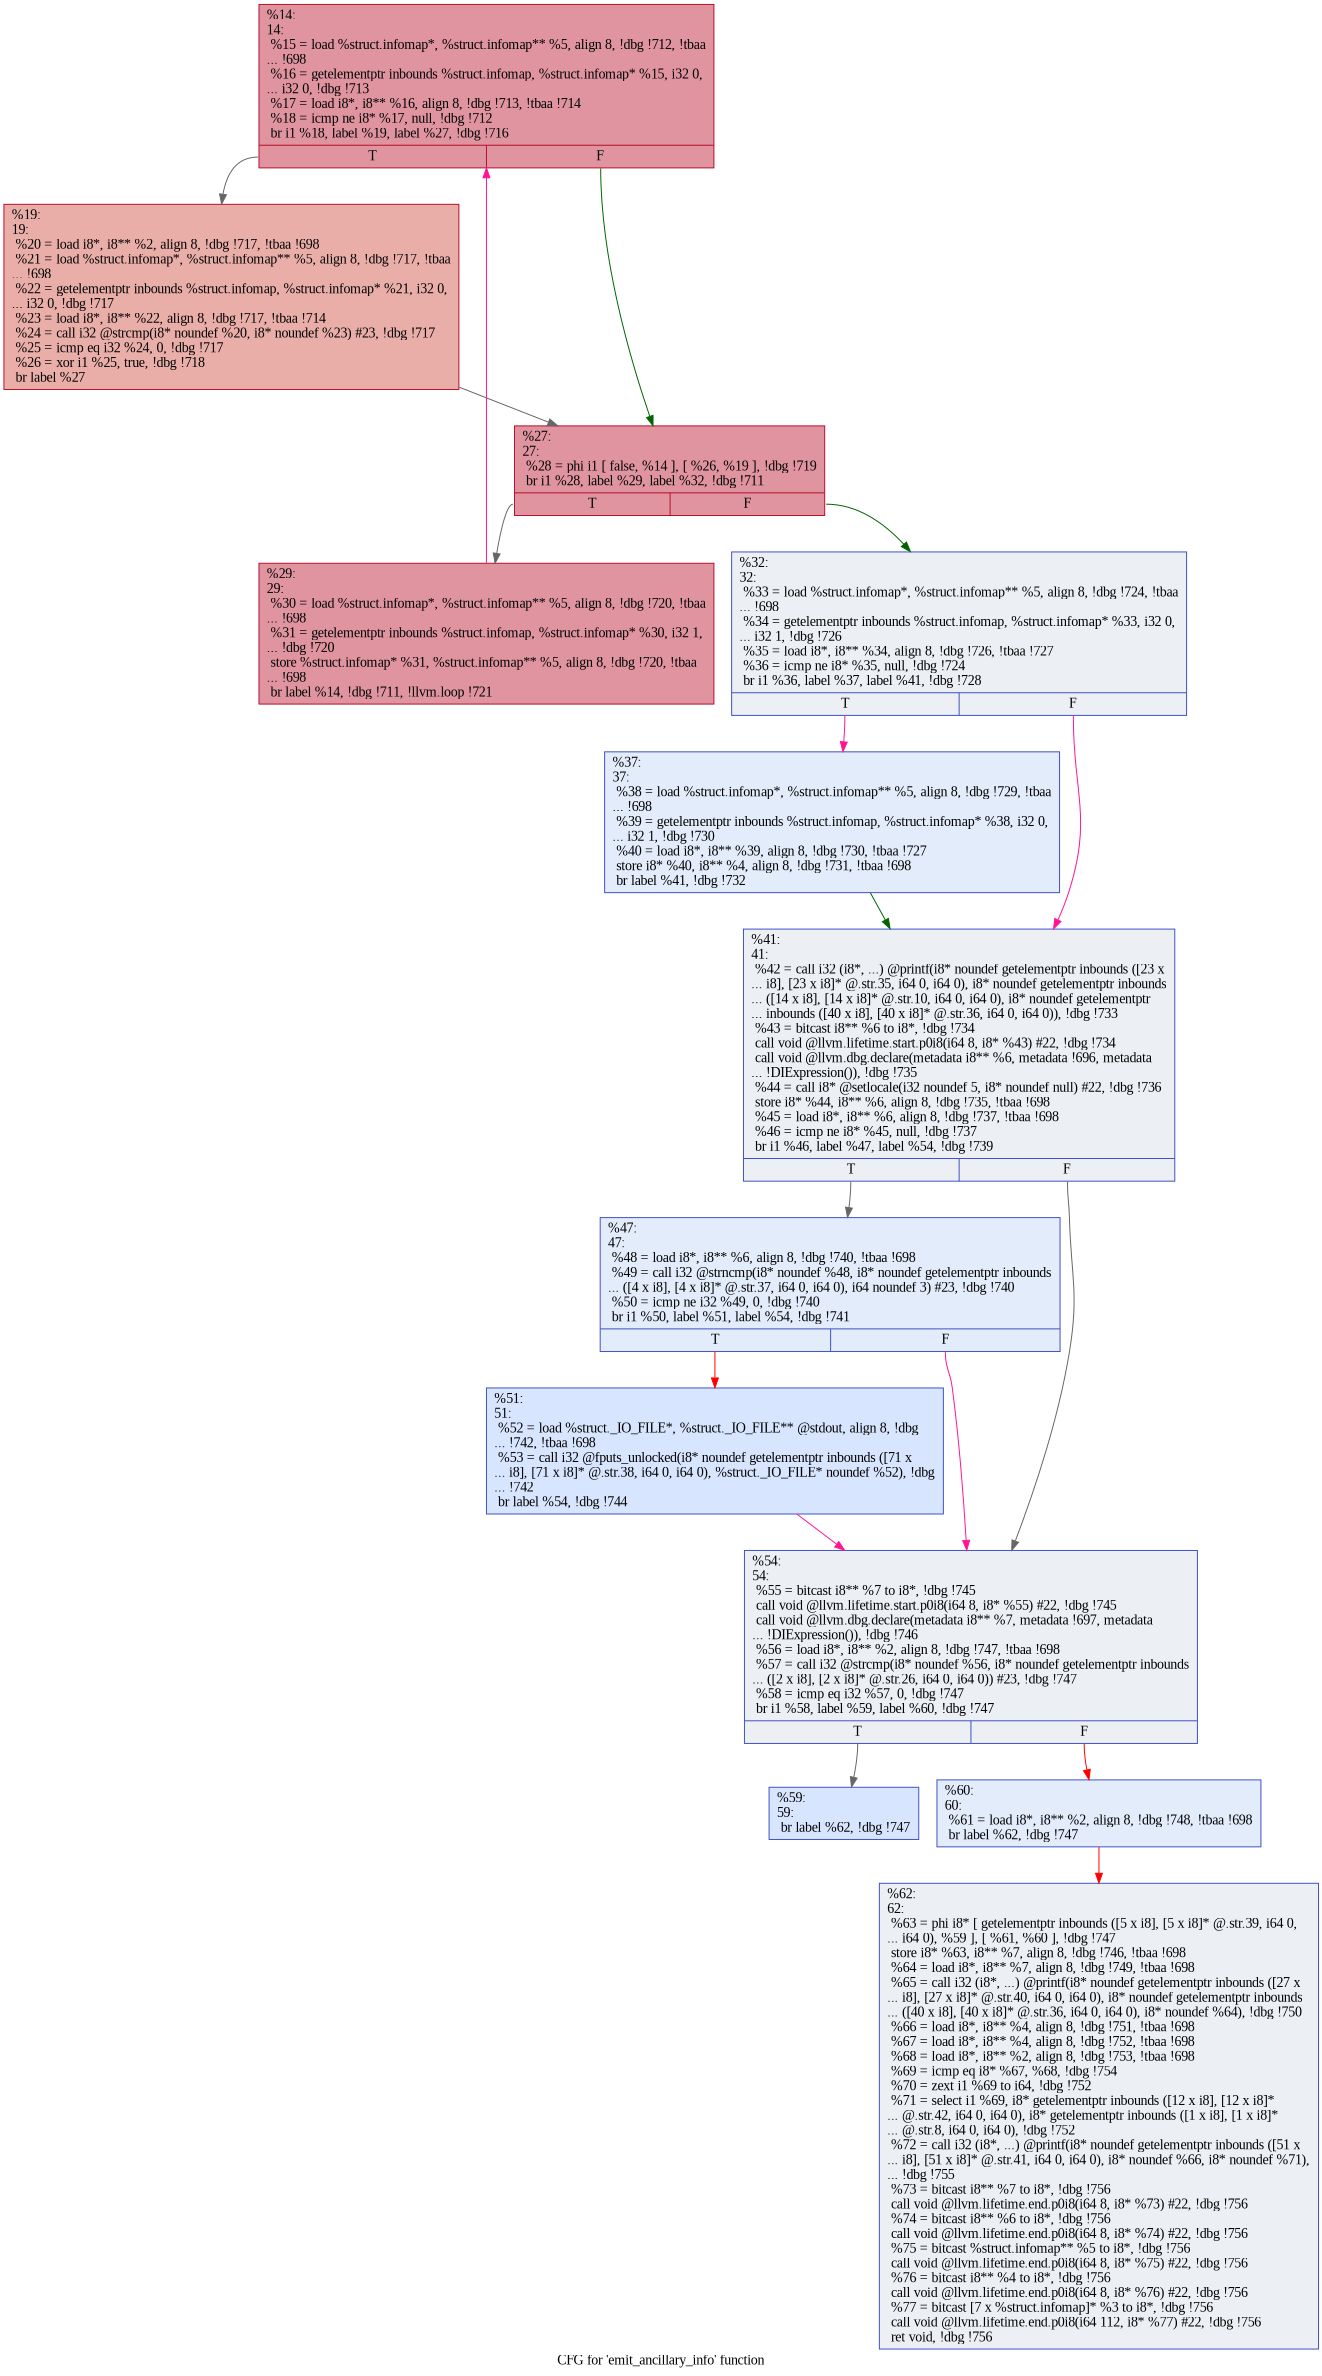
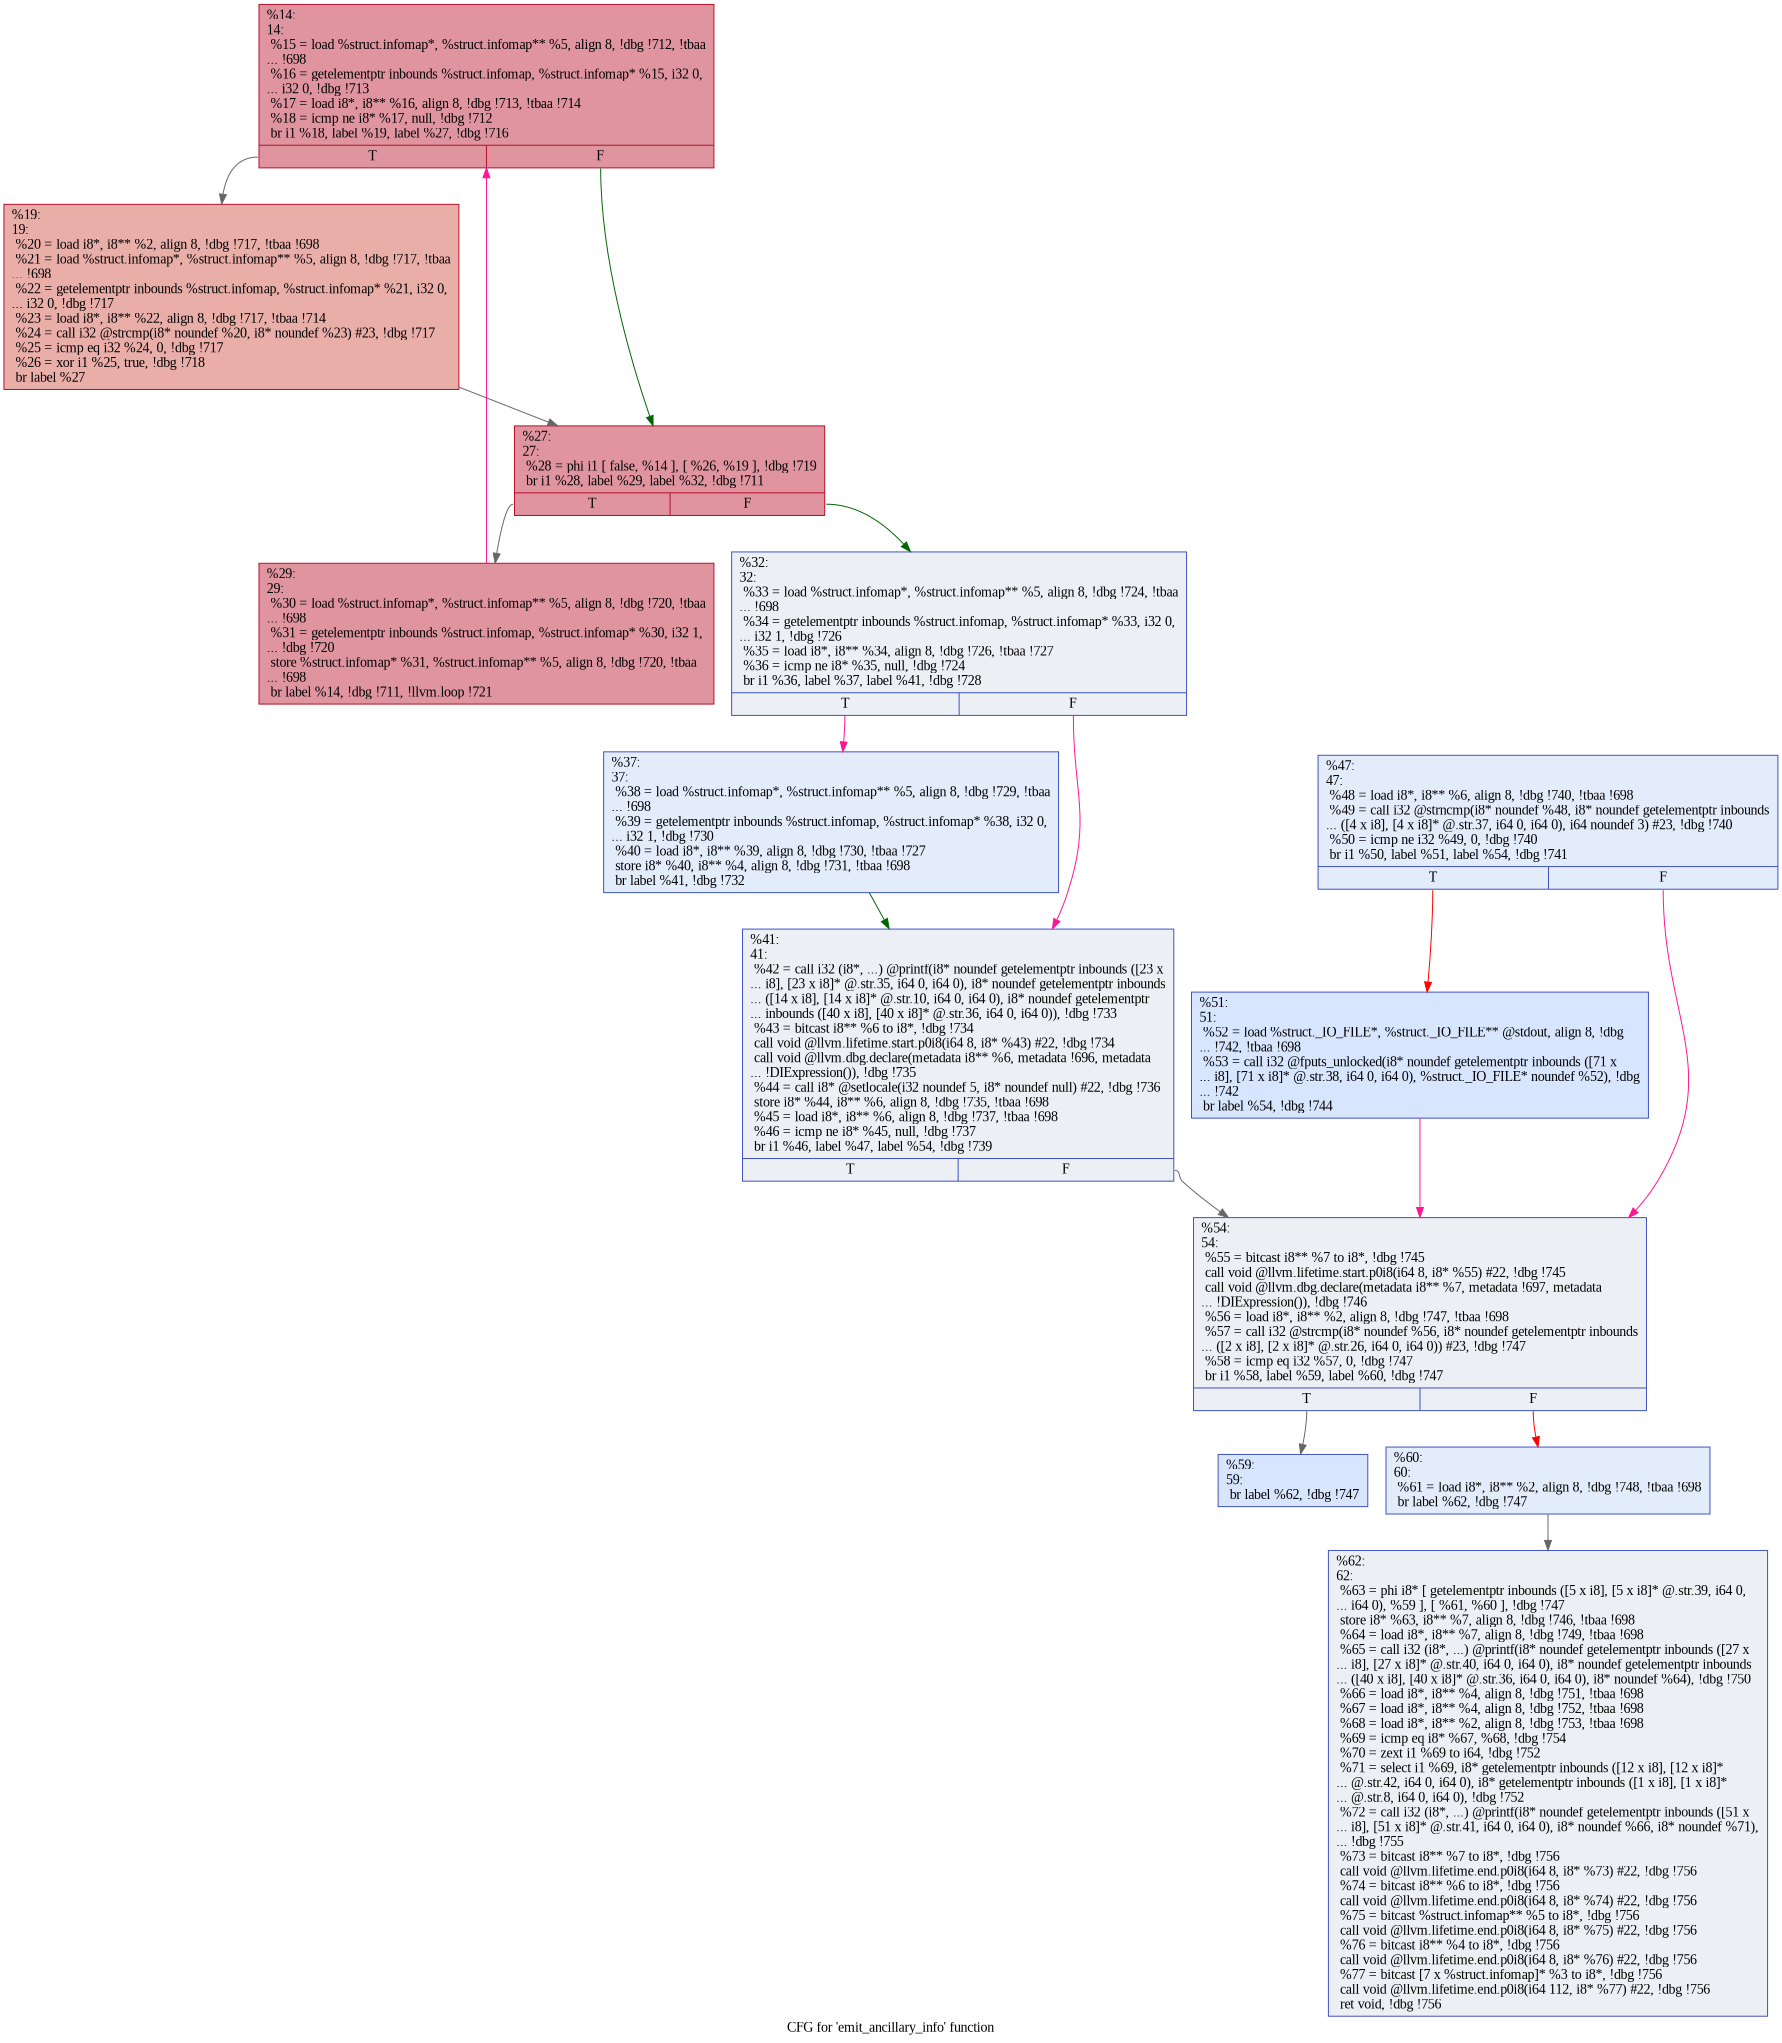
edge "%41:" -> "%47:": removed
edge "%60:" -> "%62:": color red -> gray40
